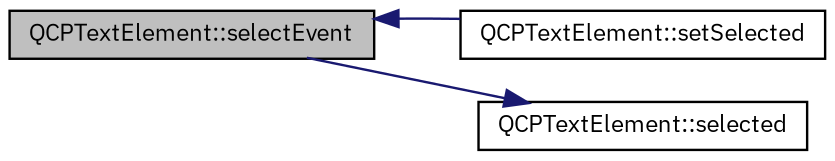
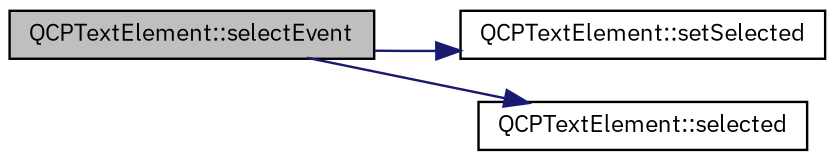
edge "QCPTextElement::setSelected" -> "QCPTextElement::selectEvent": reversed
